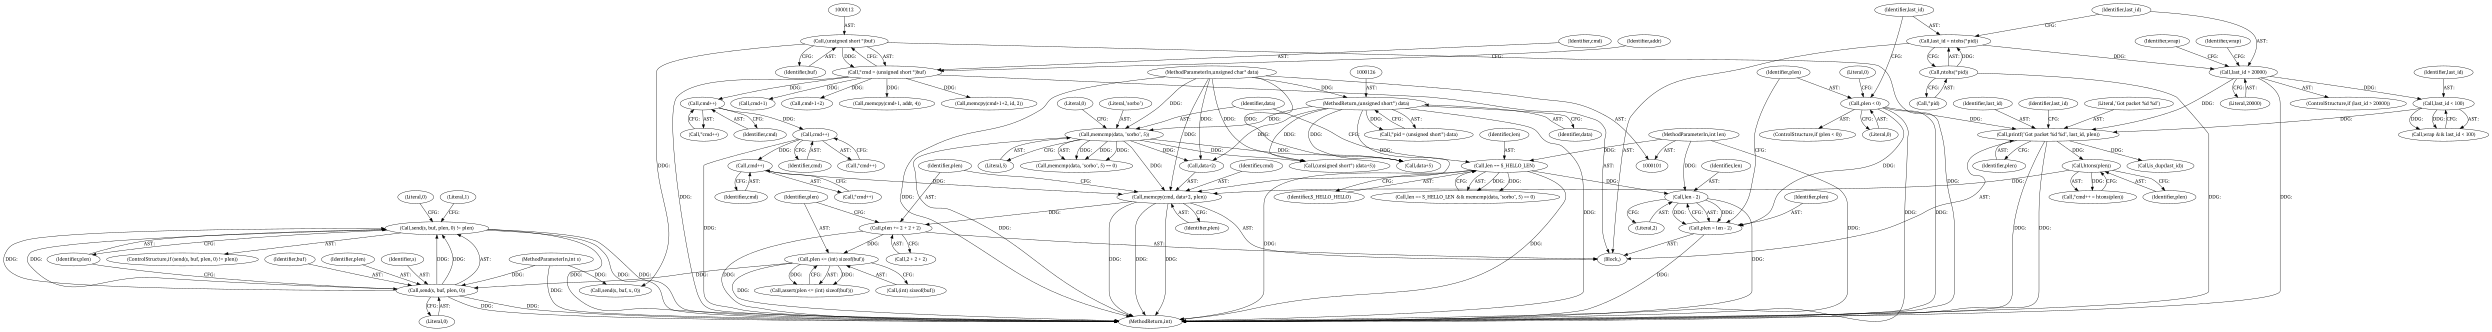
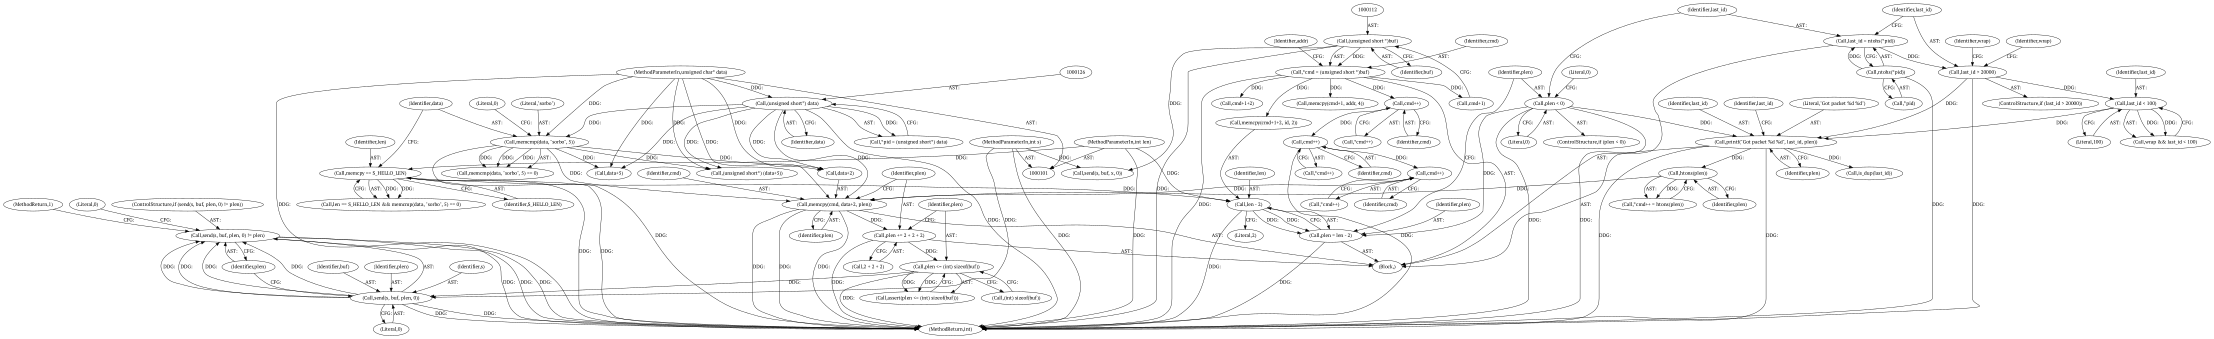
edge "(Call,*cmd = (unsigned short *)buf)" -> "(Call,(unsigned short *)buf)": now "(Call,cmd+1)" -> "(Call,(unsigned short *)buf)"
node "(MethodReturn,(unsigned short*) data)": label "(MethodReturn,(unsigned short*) data)" -> "(Call,(unsigned short*) data)"
node "(Literal,20000)": removed
node "(Literal,100)": added
edge "(MethodParameterIn,int s)" -> "1000101": added, label "AST:"
node "(Literal,5)": removed
node "(Call,len == S_HELLO_LEN)": label "(Call,len == S_HELLO_LEN)" -> "(Call,memcpy == S_HELLO_LEN)"
node "(Literal,1)": label "(Literal,1)" -> "(MethodReturn,1)"
node "(Identifier,S_HELLO_HELLO)": label "(Identifier,S_HELLO_HELLO)" -> "(Identifier,S_HELLO_LEN)"
edge "(Literal,2)" -> "(Call,len - 2)": now "(Call,memcpy(cmd+1+2, id, 2))" -> "(Call,len - 2)"
edge "(Call,send(s, buf, plen, 0) != plen)" -> "(ControlStructure,if (send(s, buf, plen, 0) != plen))": reversed
edge "(Call,(int) sizeof(buf))" -> "(Call,plen <= (int) sizeof(buf))": label "AST: " -> "CFG: "
